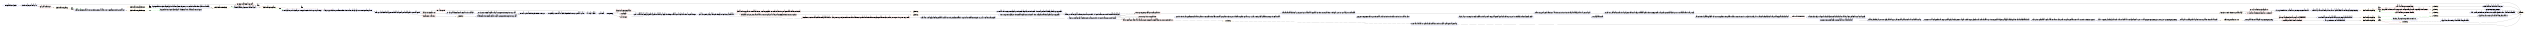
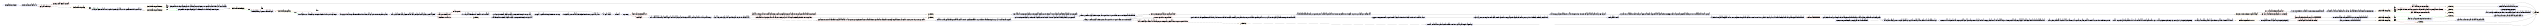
edge "Sem tempo, irmão [Encerrar Conversa]" -> "Check boolean AmirCephalon2": now "Check boolean LettieReligion3" -> "Check boolean AmirCephalon2"
node "Q, tá tudo bem?": removed
